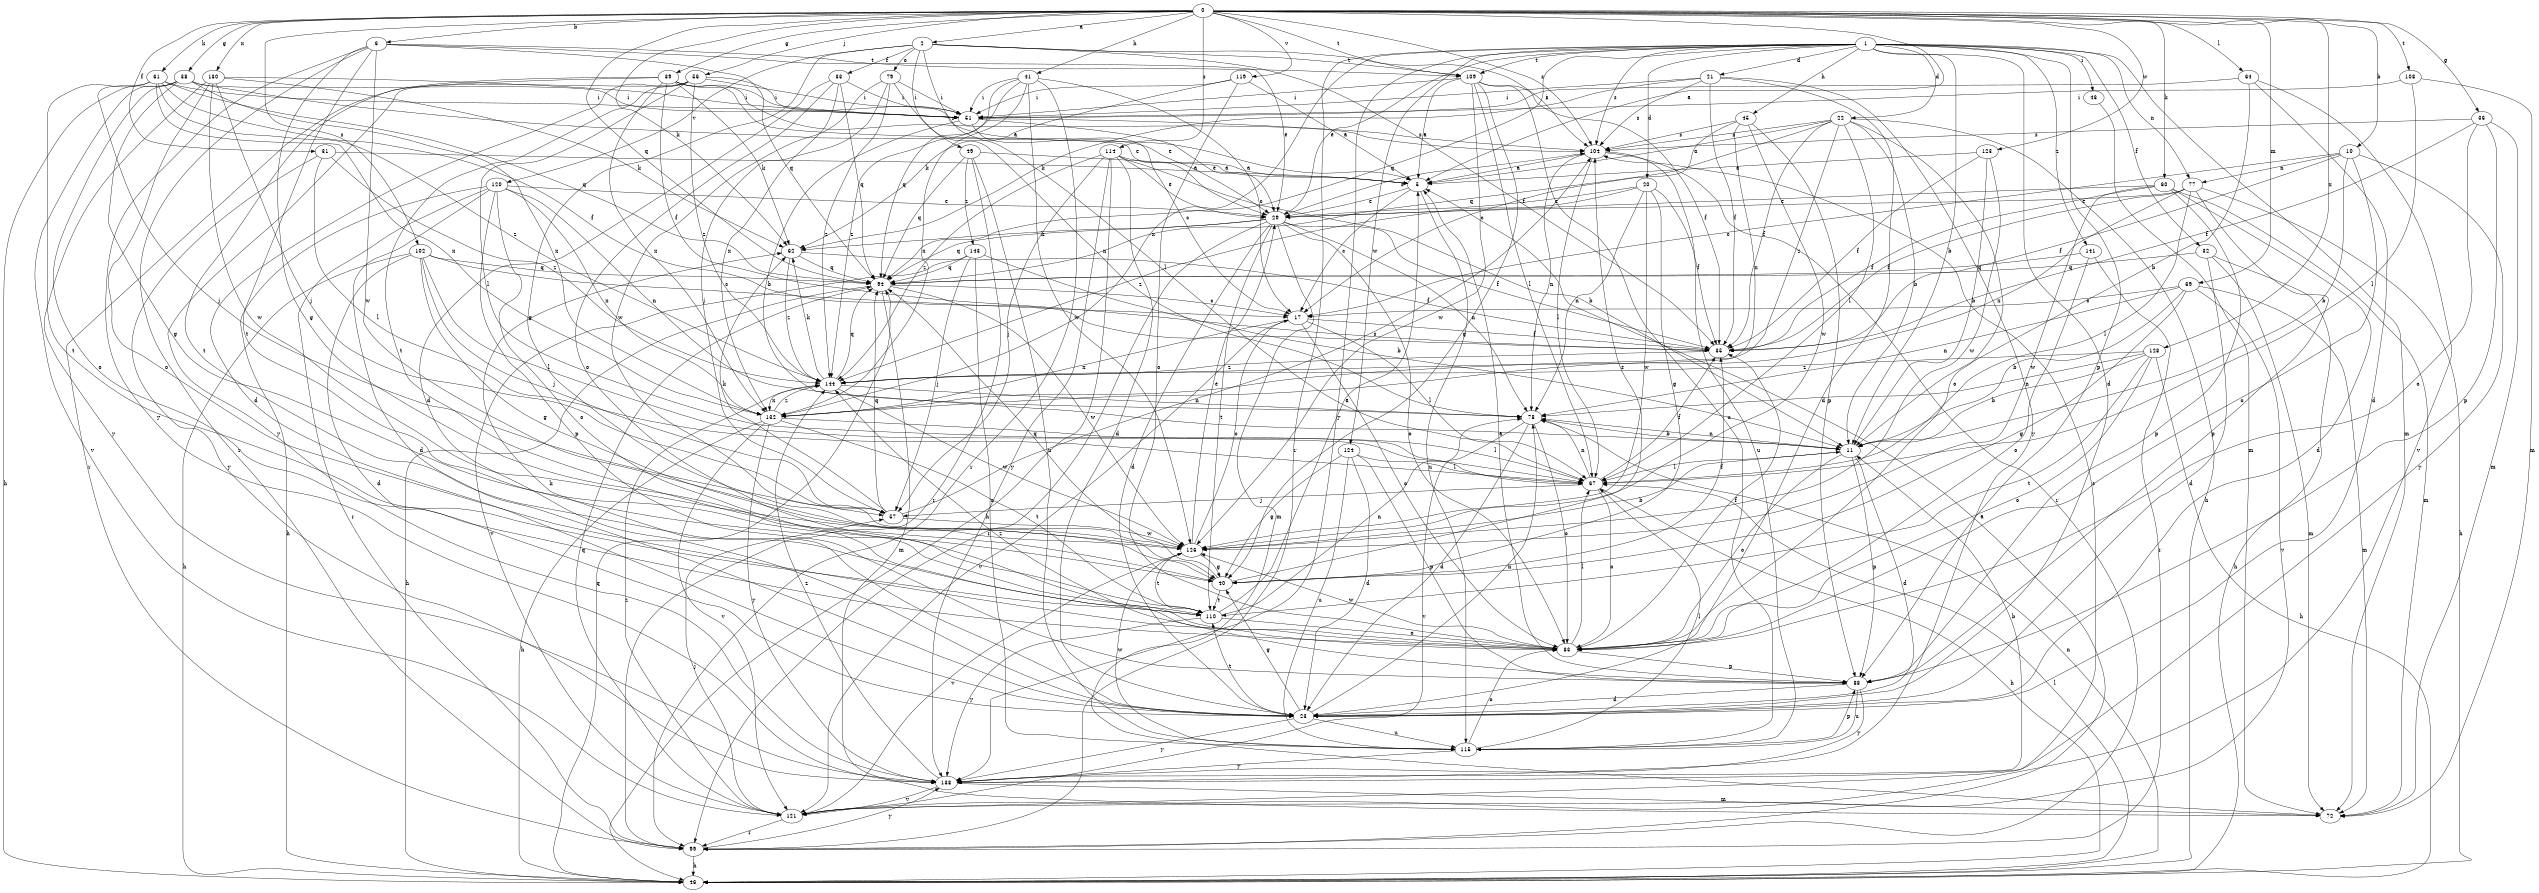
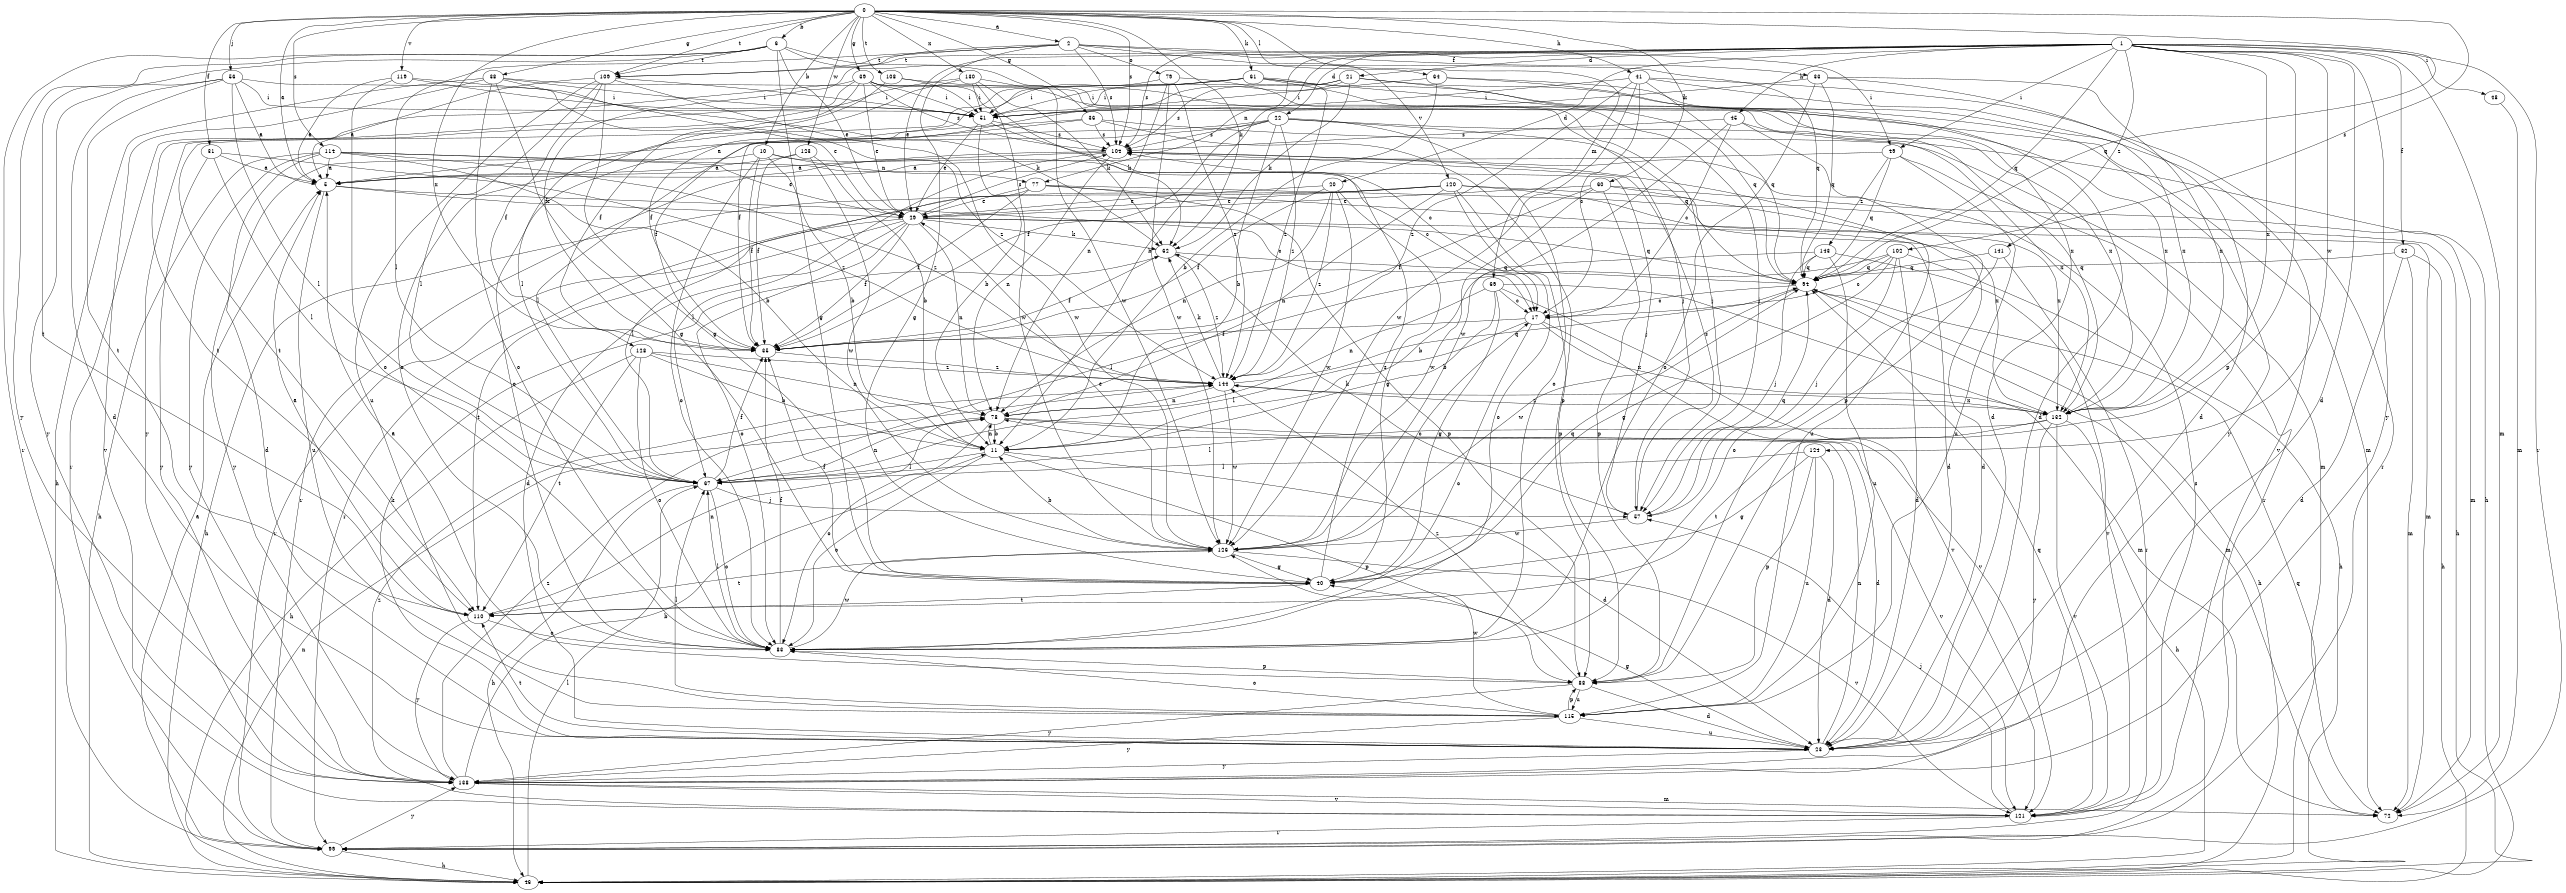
edge "1" -> "49": added, label "i"
edge "23" -> "115": reversed
